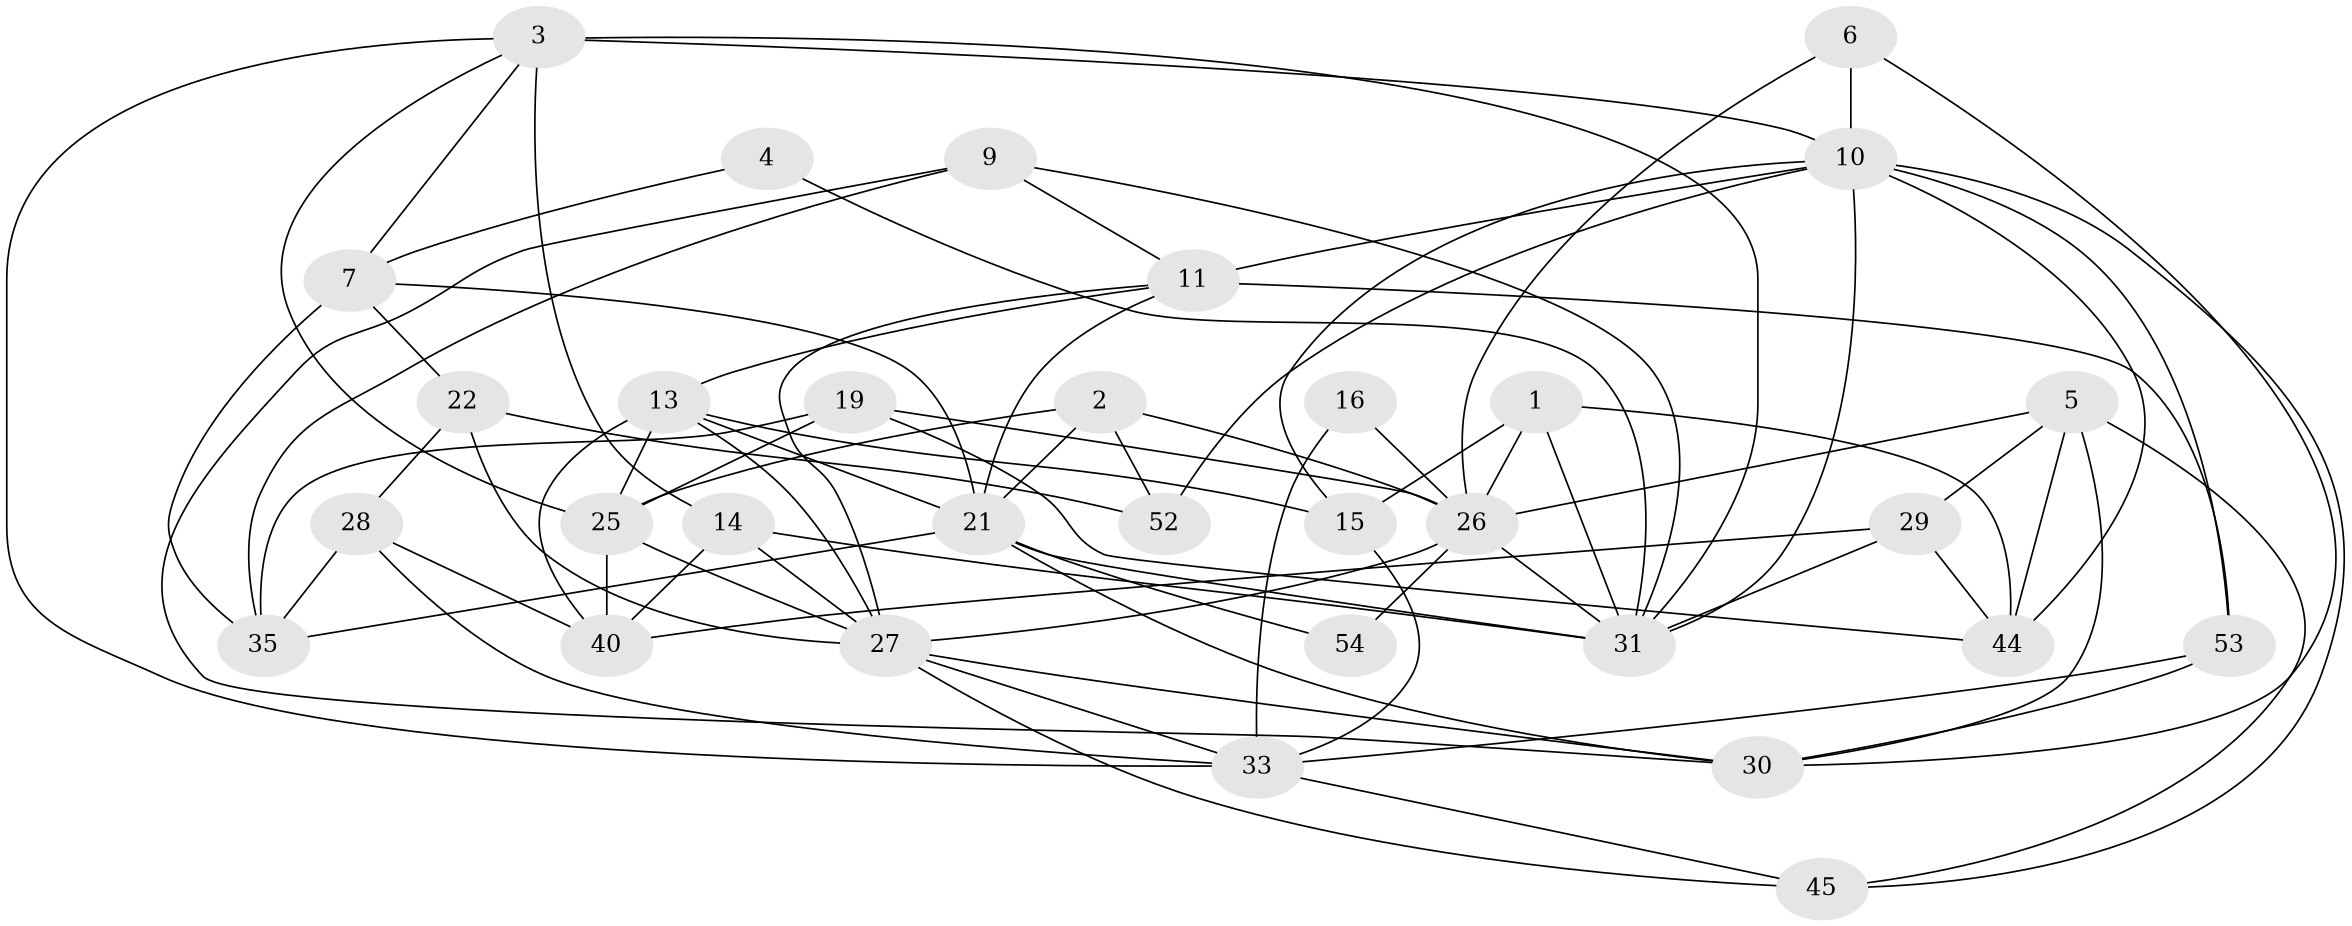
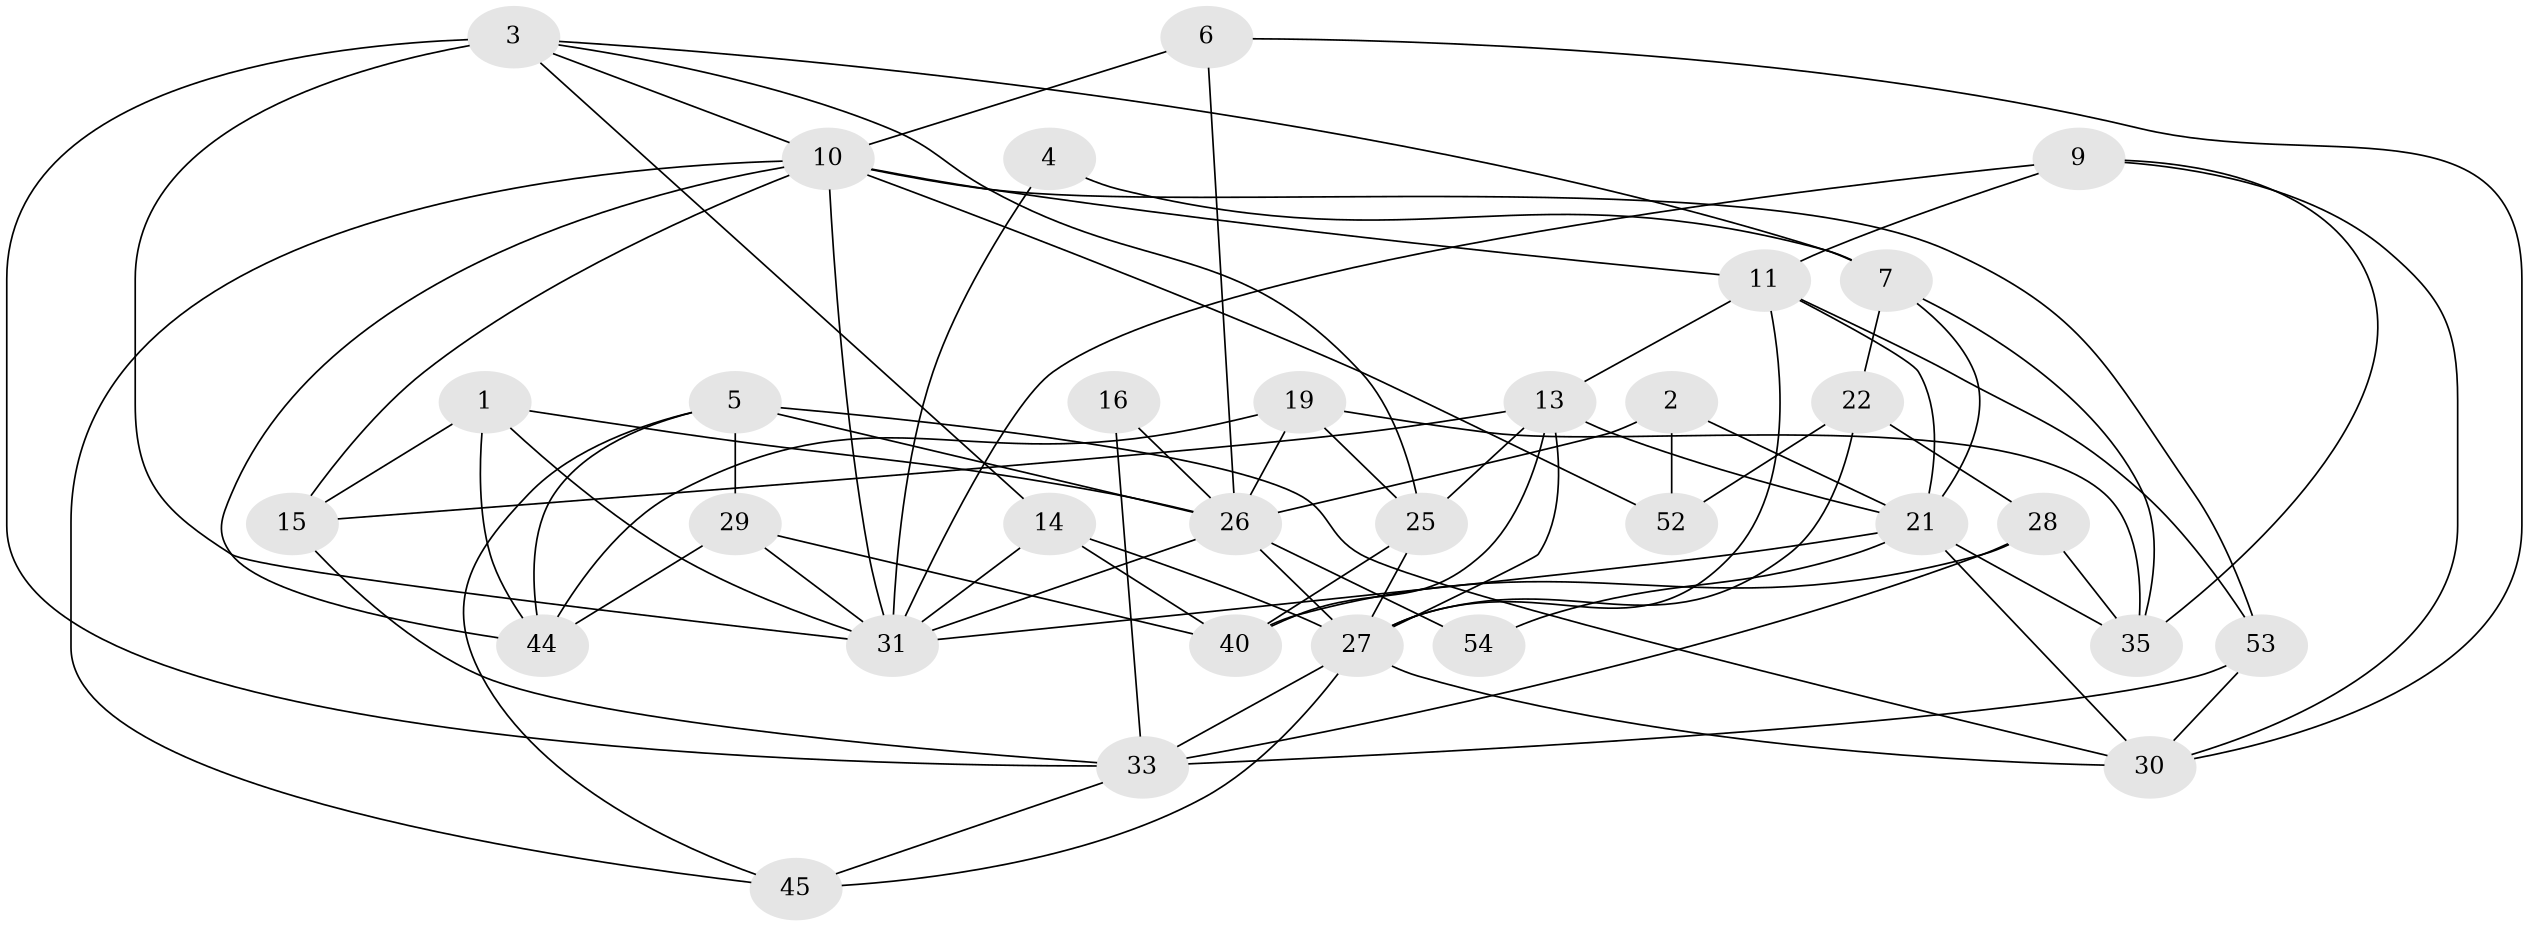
edge "2" -- "25": removed
